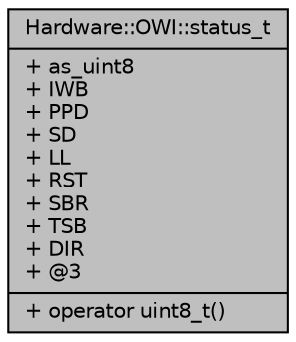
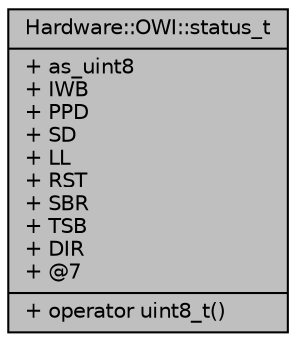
node "Hardware::OWI::status_t": text "+ @3" -> "+ @7"
